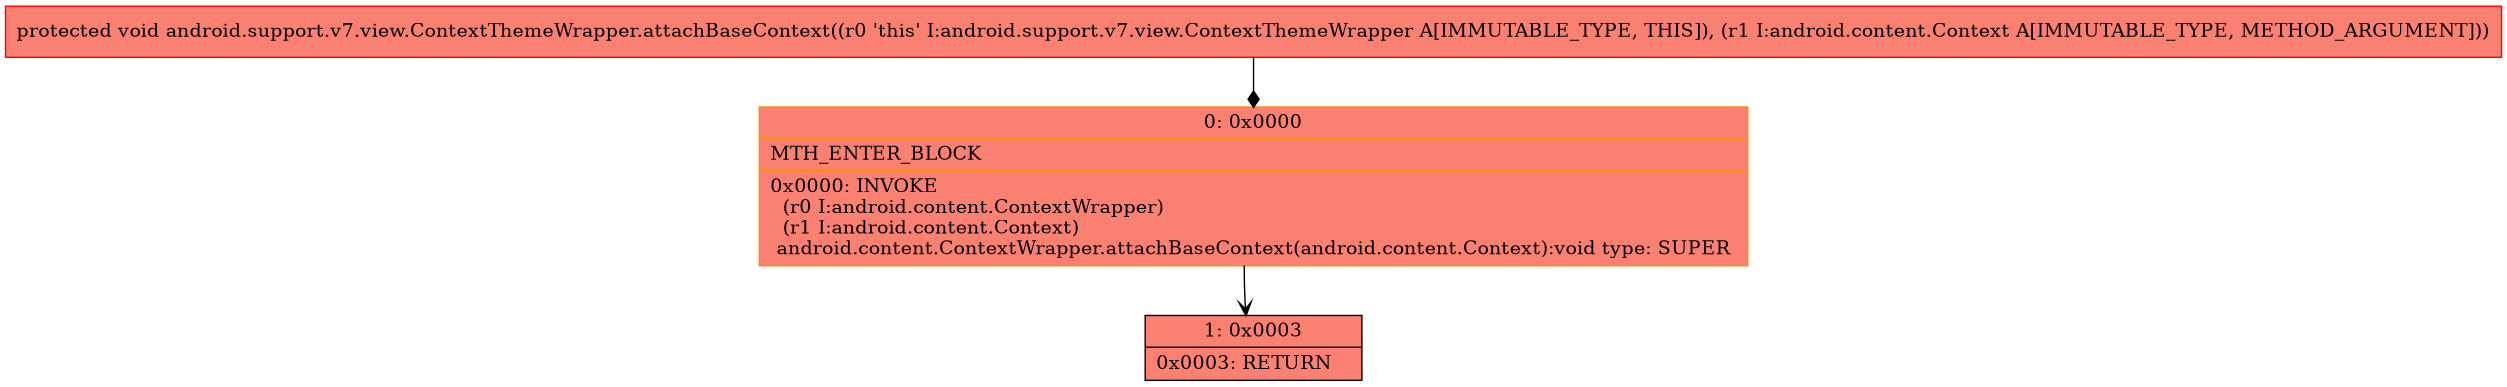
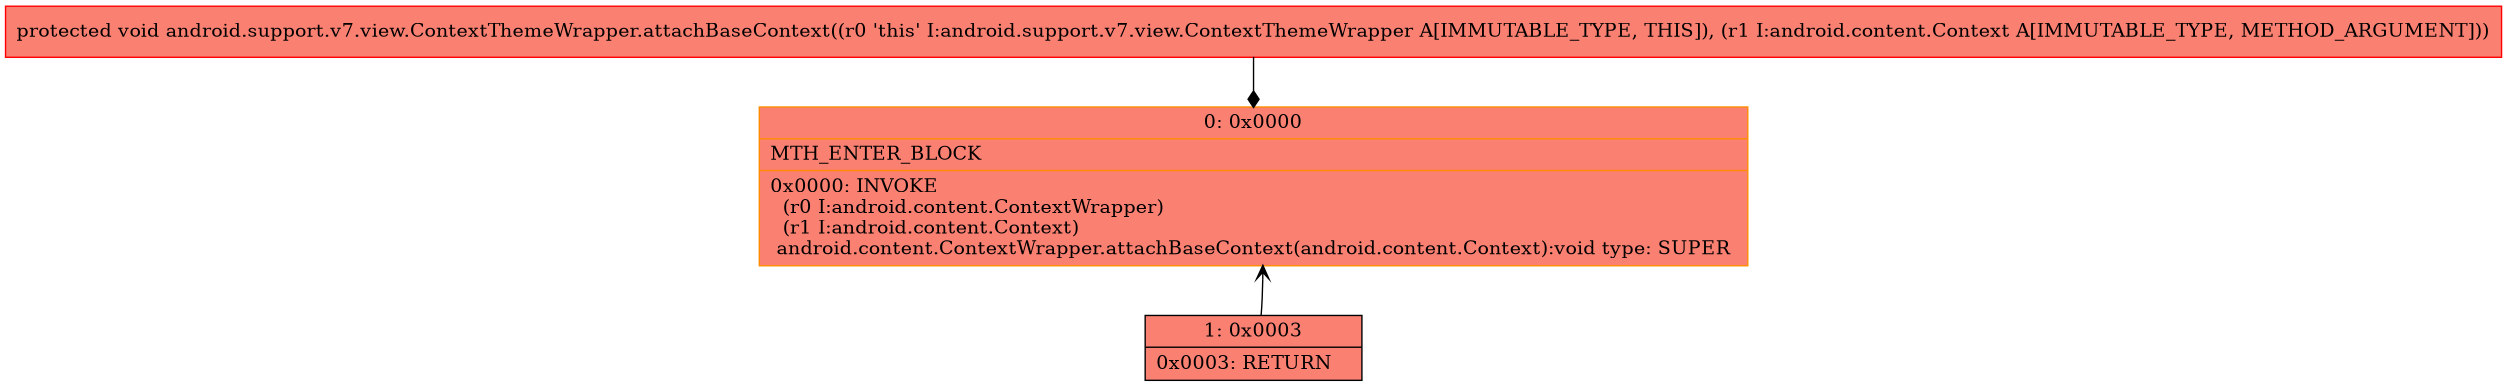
edge "0: 0x0000" -> "1: 0x0003": reversed
